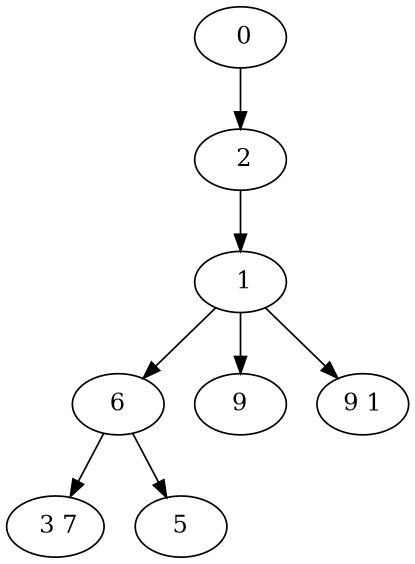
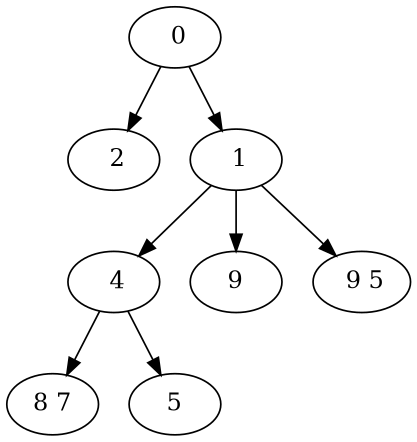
edge "2" -> "1": now "0" -> "1"
node "6": label "6" -> "4"
node "9 1": label "9 1" -> "9 5"
node "3 7": label "3 7" -> "8 7"
